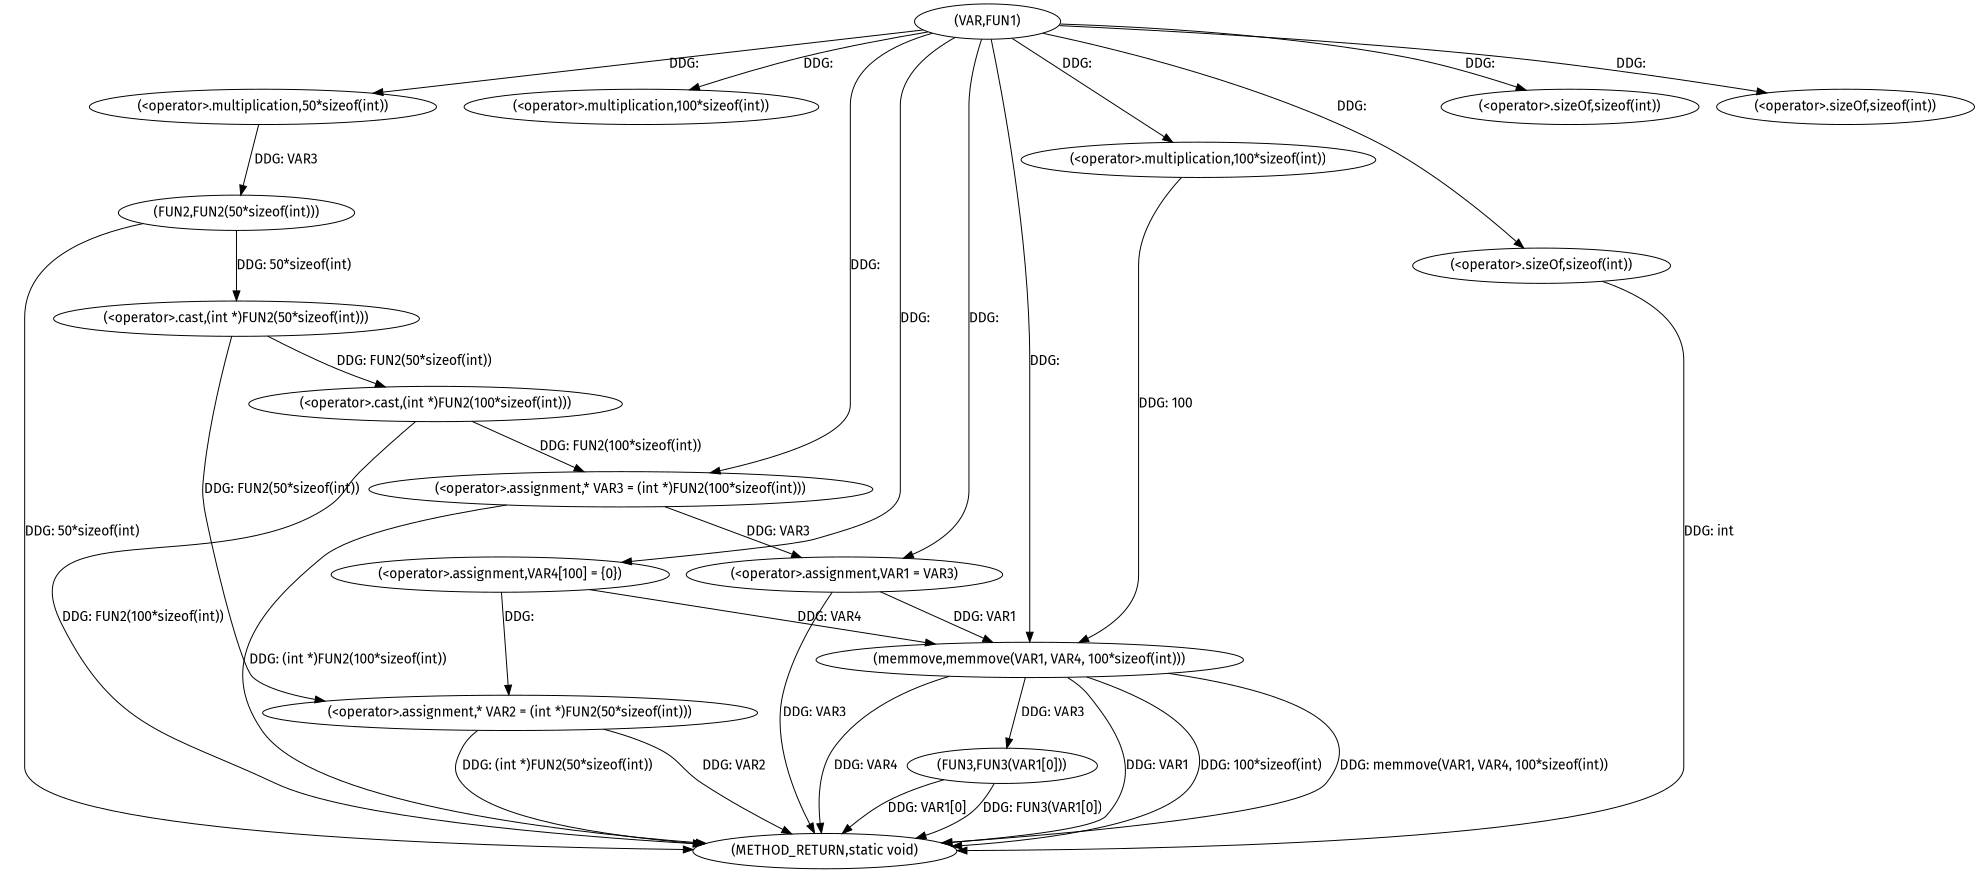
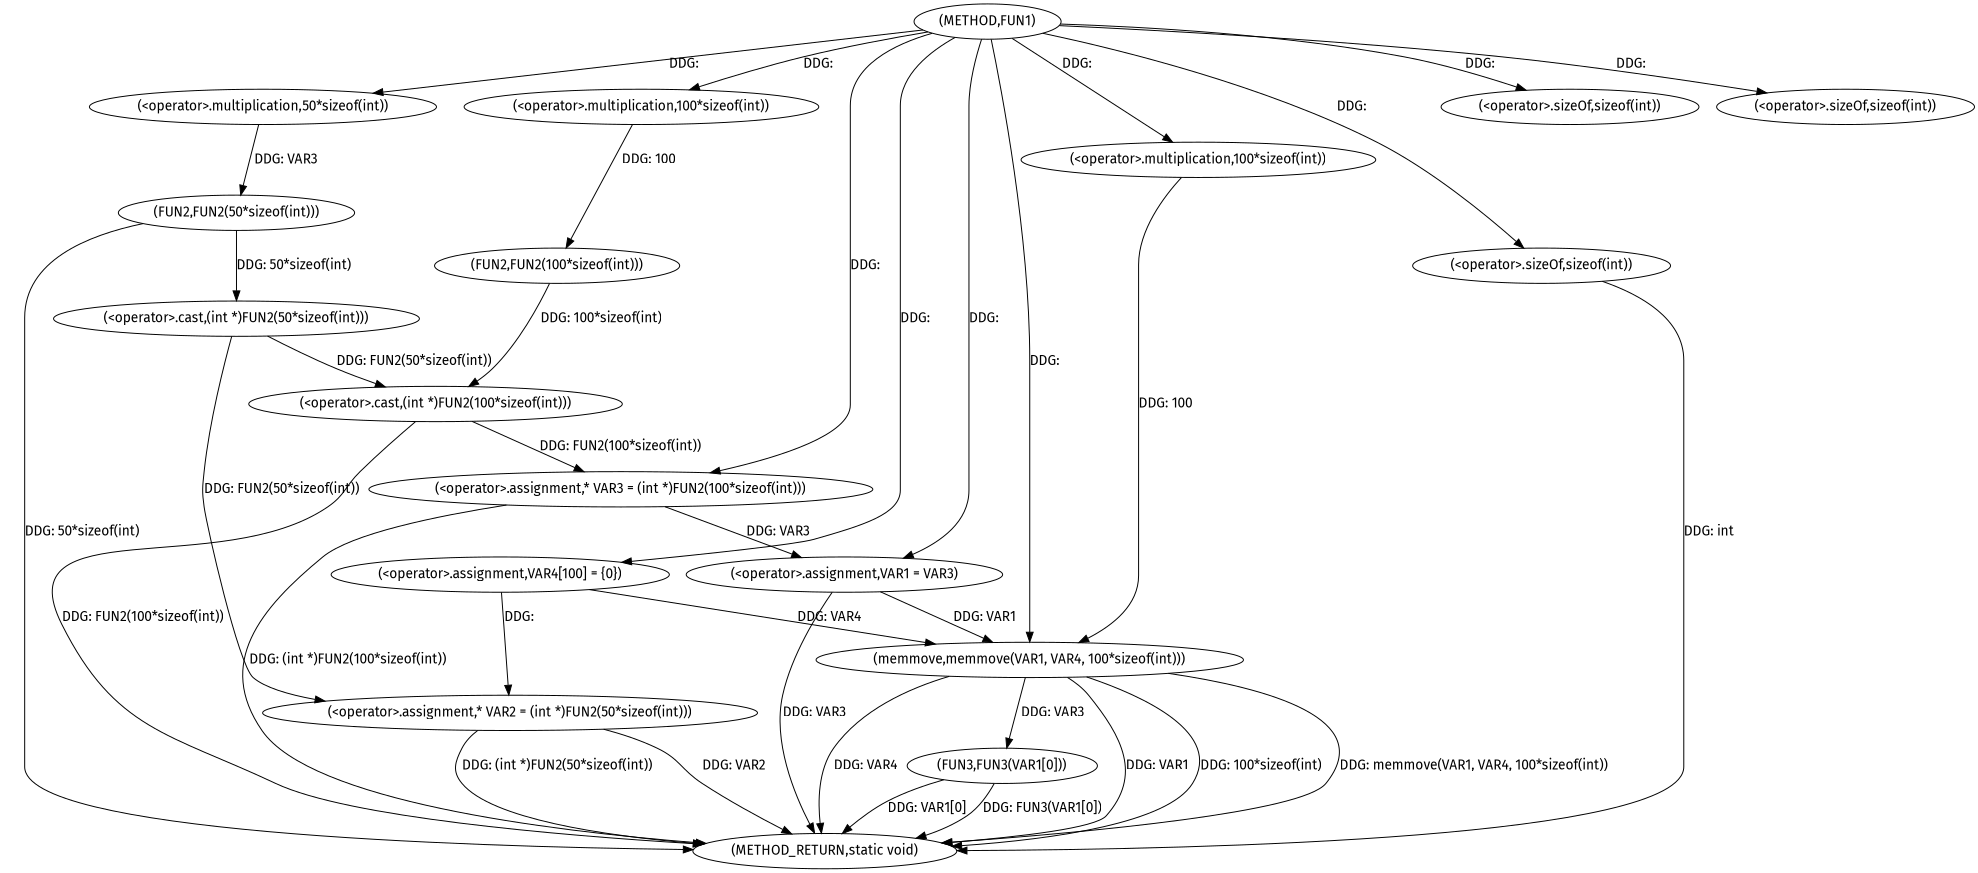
node "(VAR,FUN1)": label "(VAR,FUN1)" -> "(METHOD,FUN1)"
node "(FUN2,FUN2(100*sizeof(int)))": added
